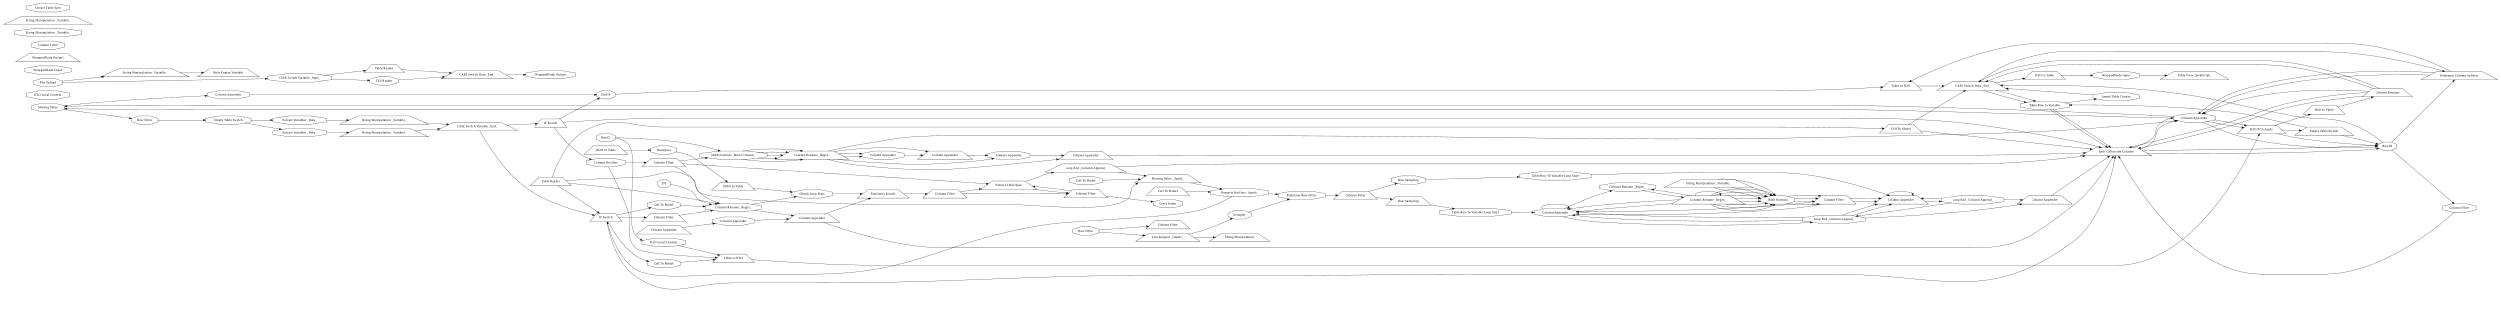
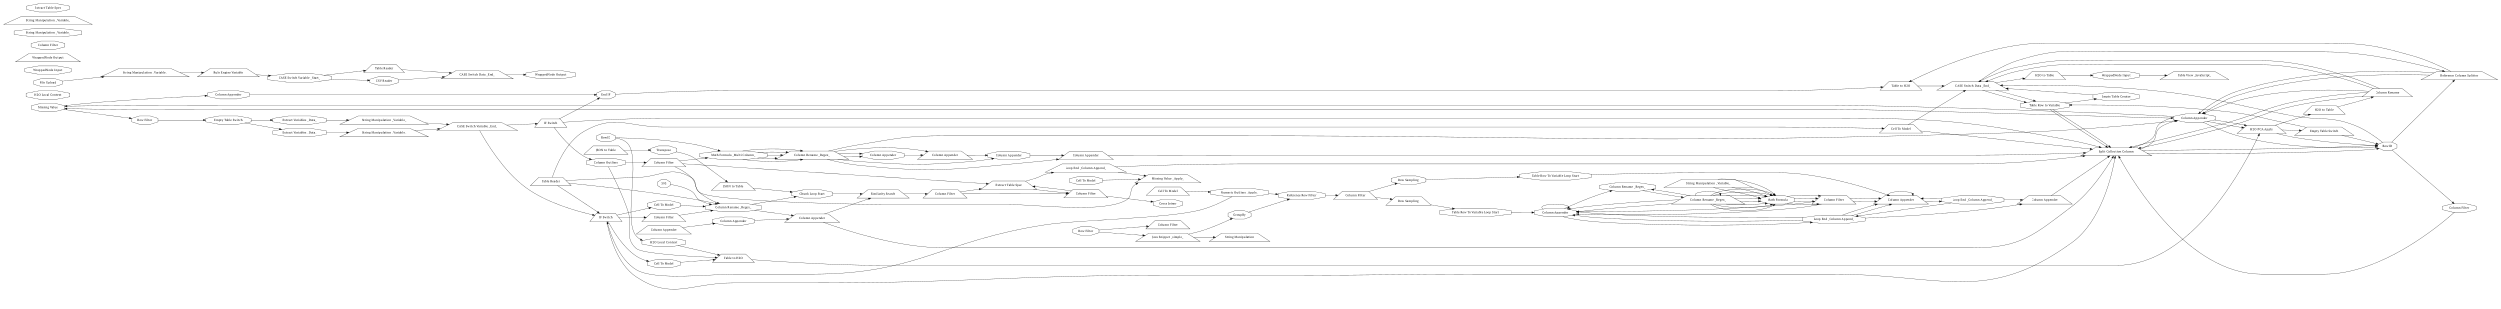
edge "File Upload" -> "CASE Switch Variable _Start_": now "Rule Engine Variable" -> "CASE Switch Variable _Start_"
edge "Missing Value _Apply_" -> "Numeric Outliers _Apply_": removed
